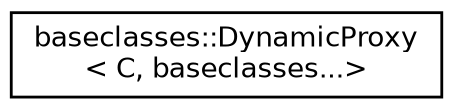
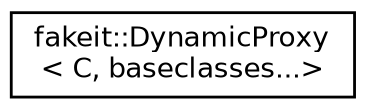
node "baseclasses::DynamicProxy < C, baseclasses...>": label "baseclasses::DynamicProxy < C, baseclasses...>" -> "fakeit::DynamicProxy < C, baseclasses...>"
